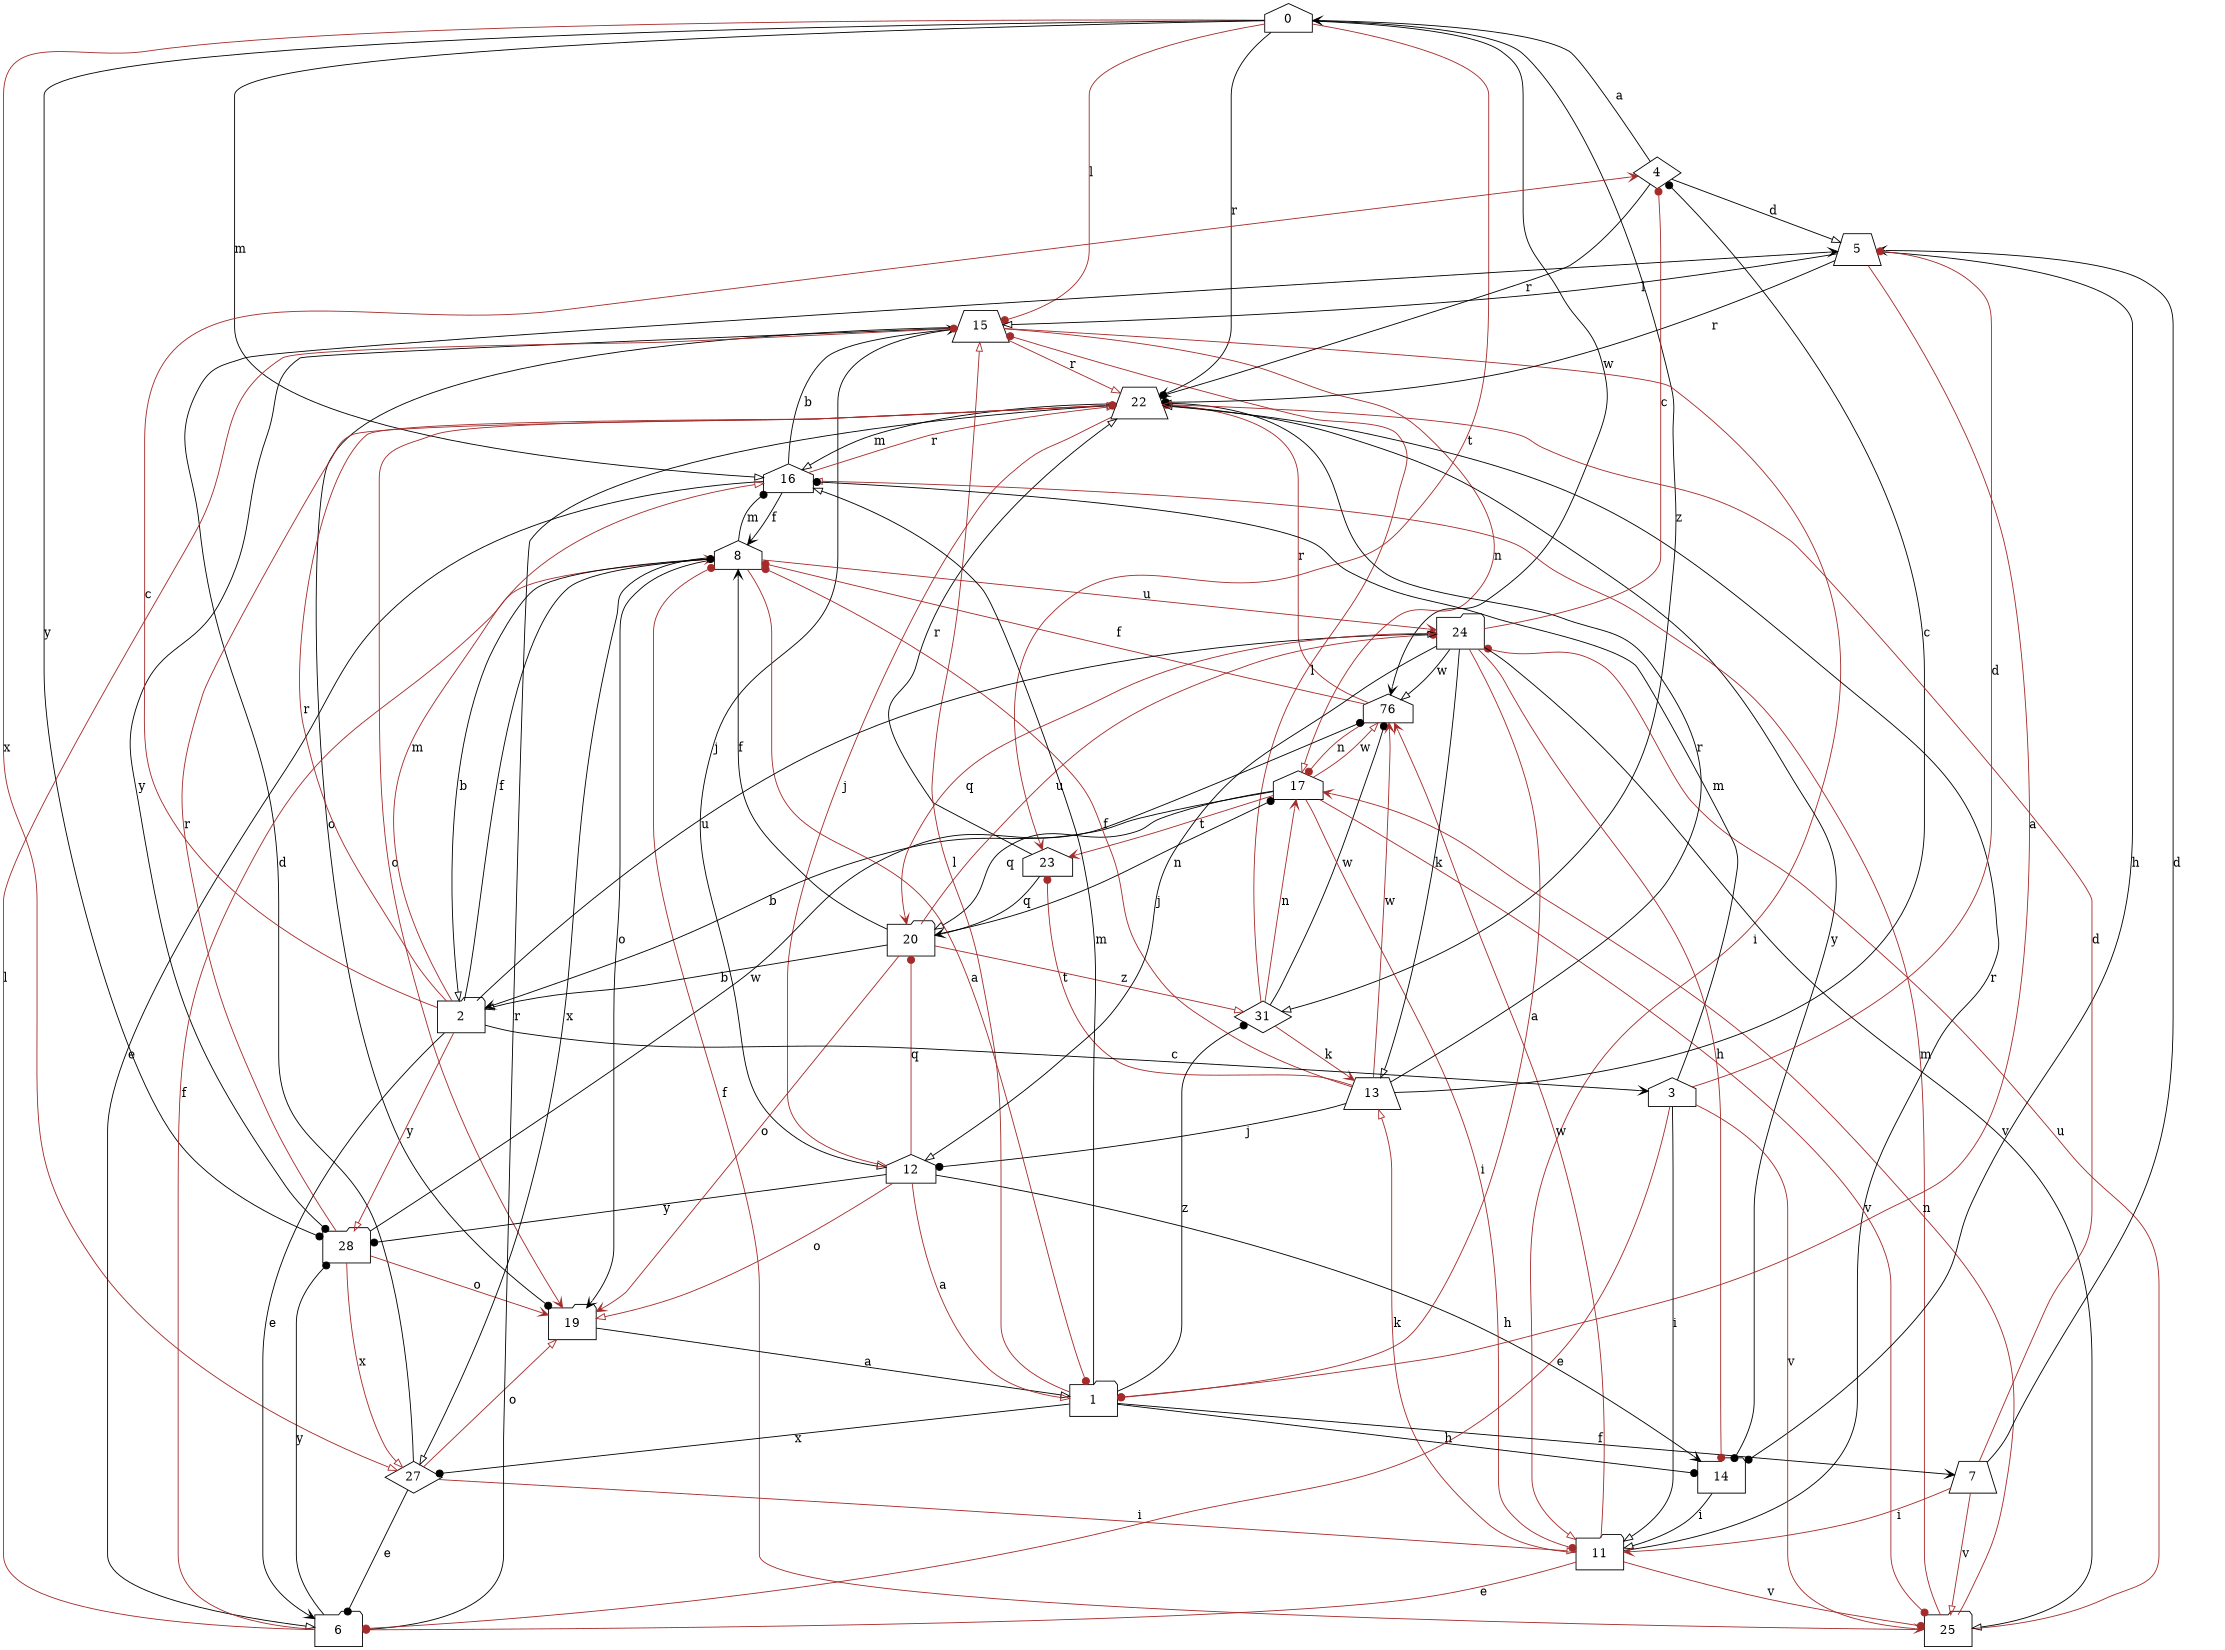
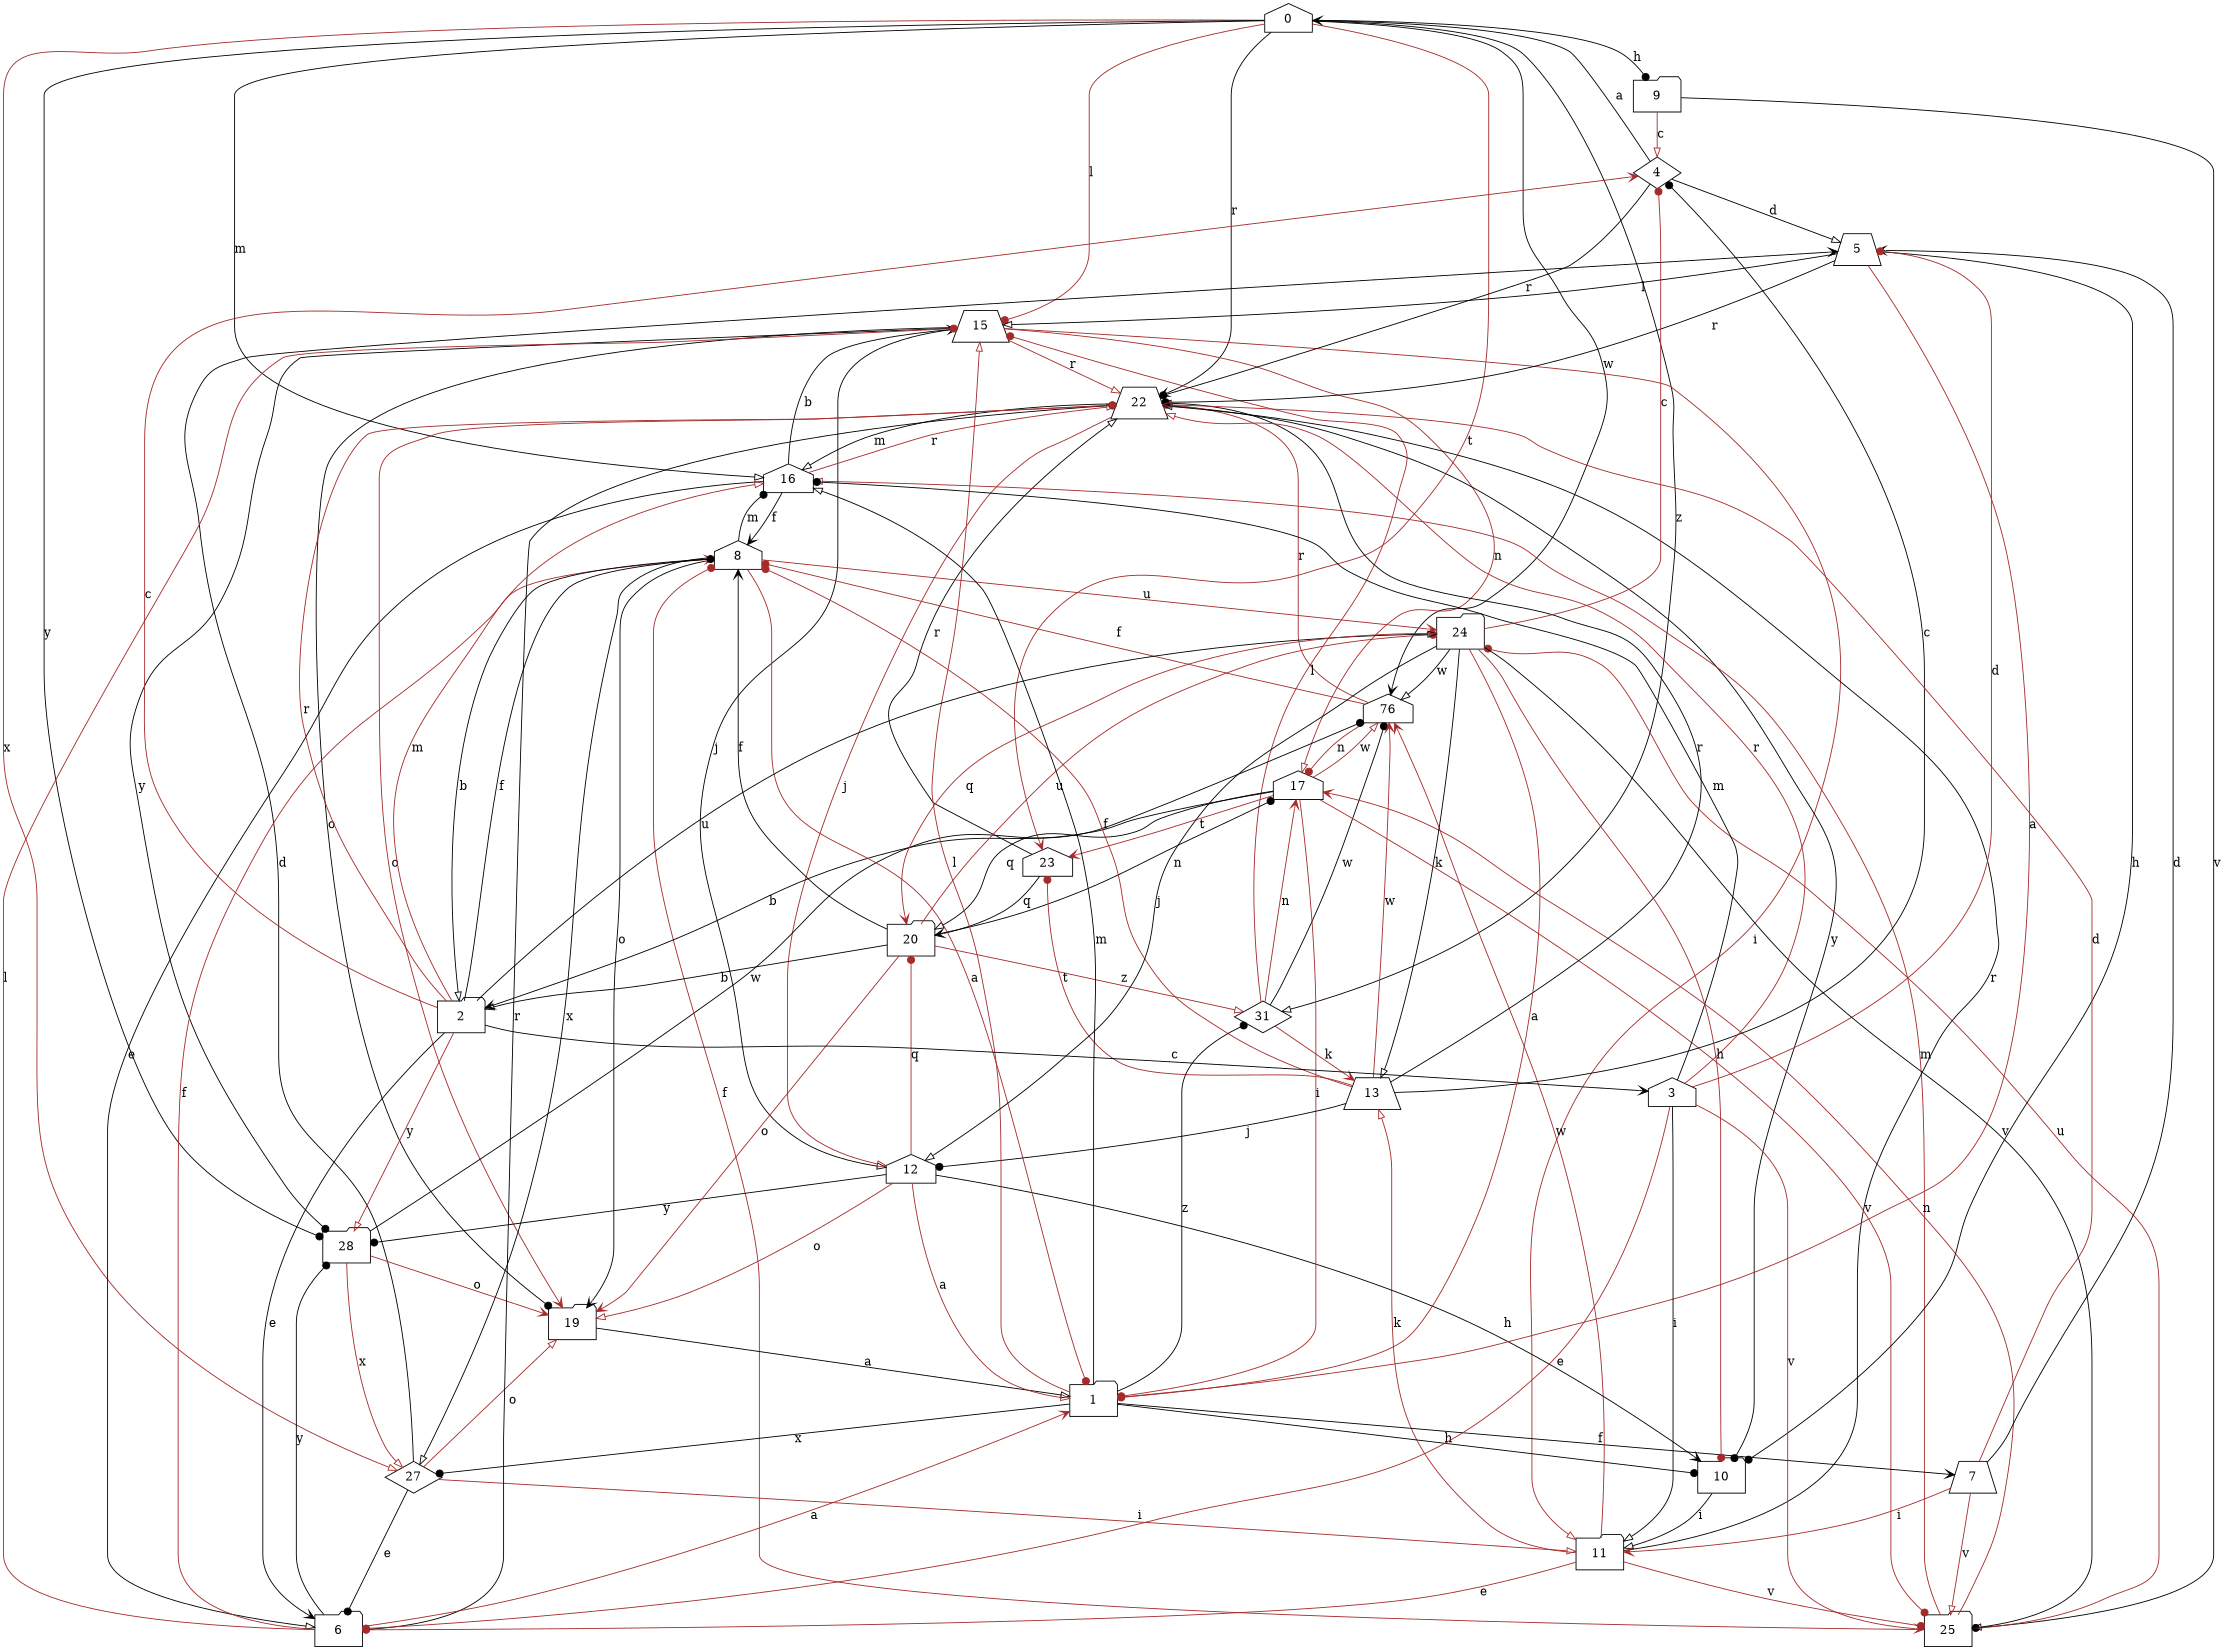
node "9": added
edge "28" -> "22": now "3" -> "22"
edge "17" -> "11": now "17" -> "1"
node "14": label "14" -> "10"
edge "6" -> "1": added, label "a"
